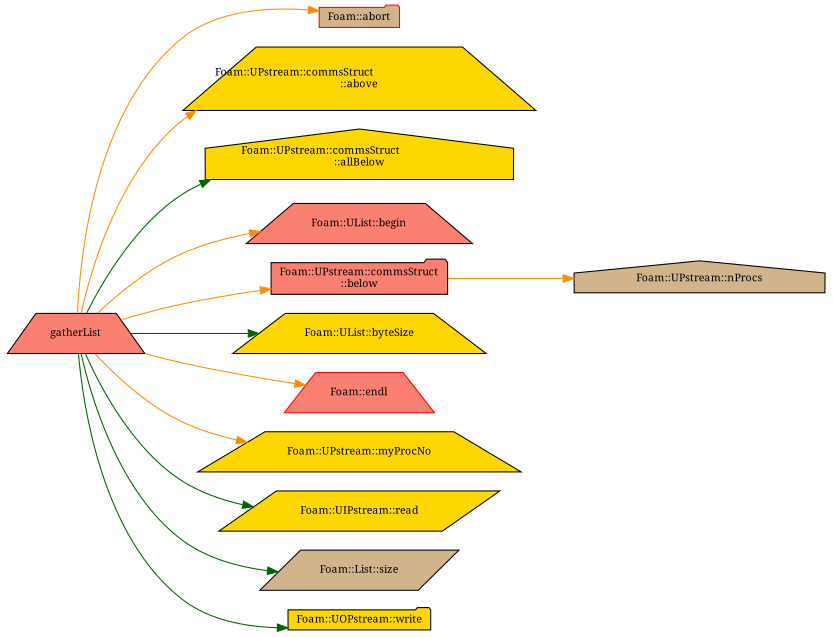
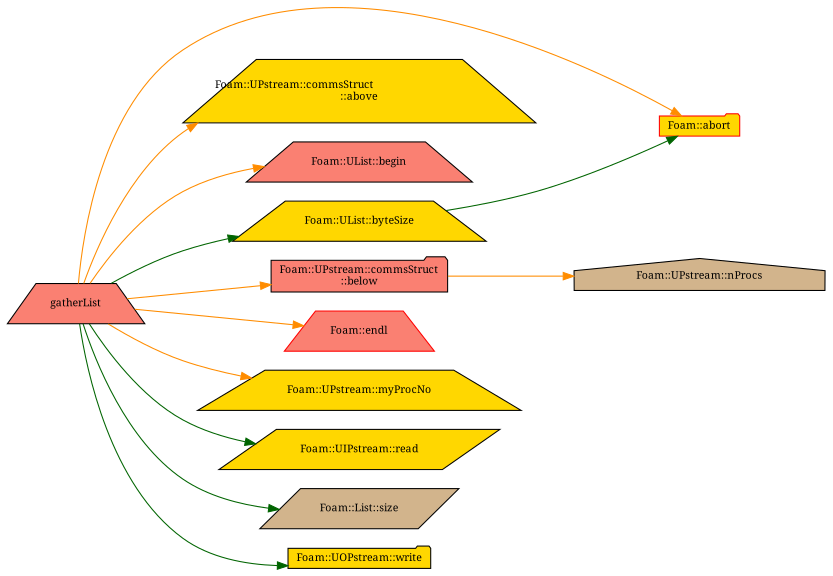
node "Foam::abort": fillcolor tan -> gold
node "Foam::UPstream::commsStruct ::allBelow": removed
edge "Foam::UList::byteSize" -> "Foam::abort": added
